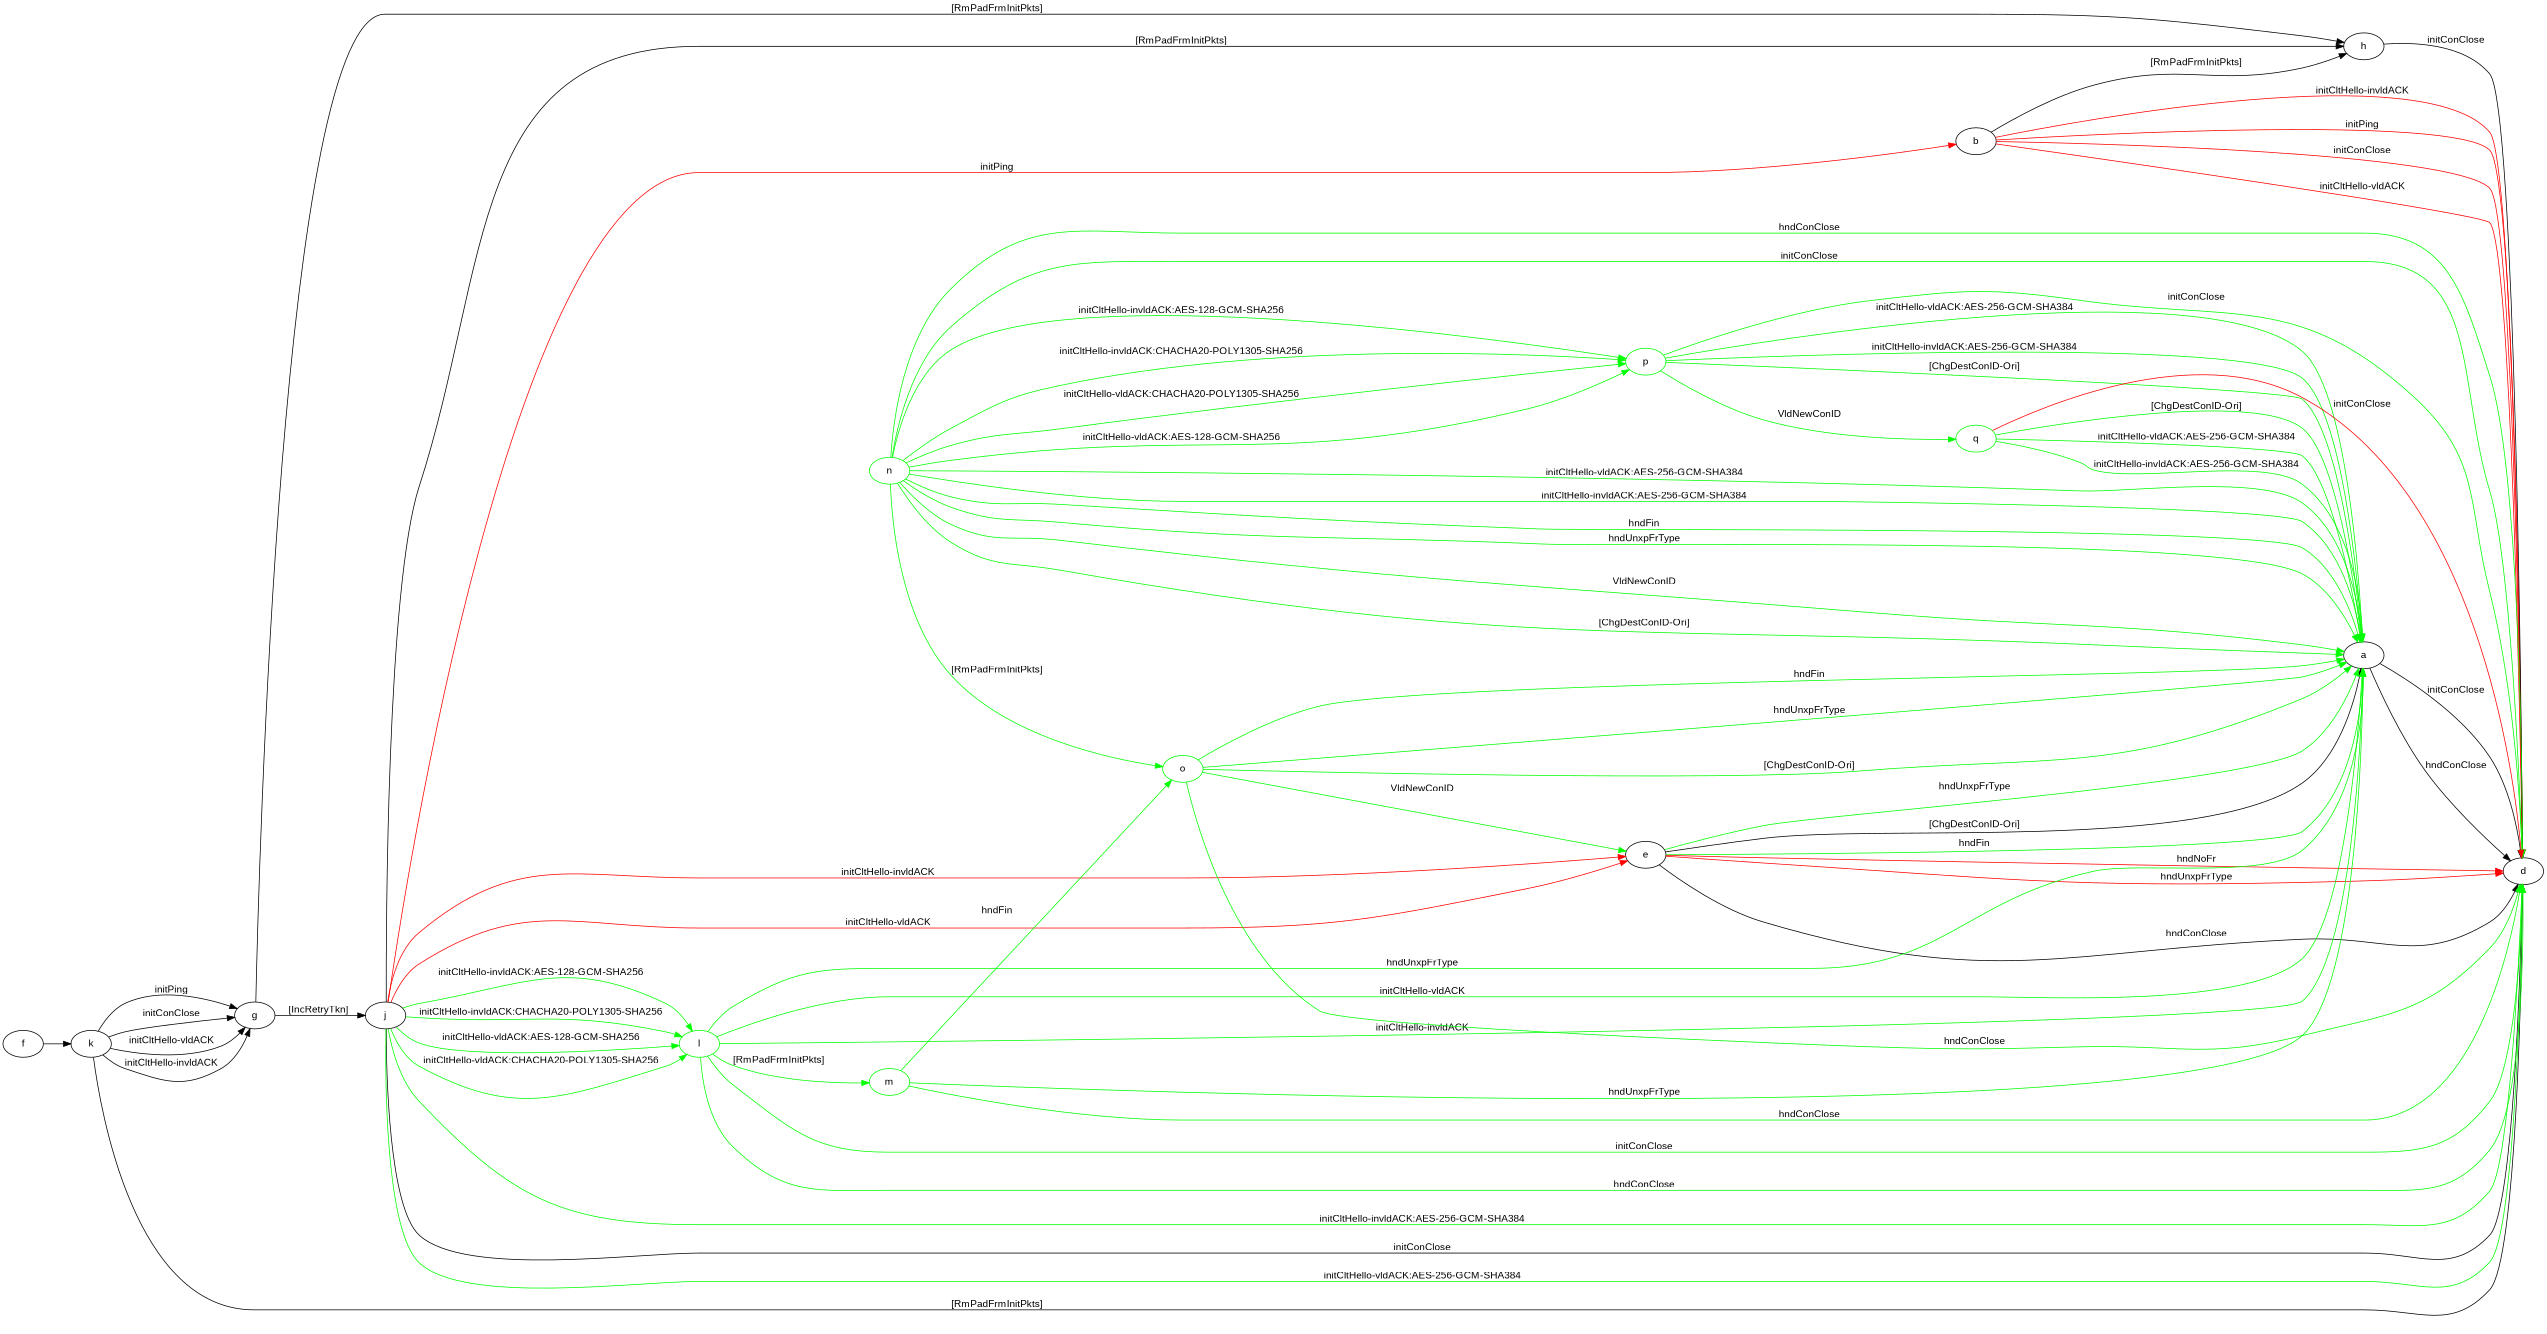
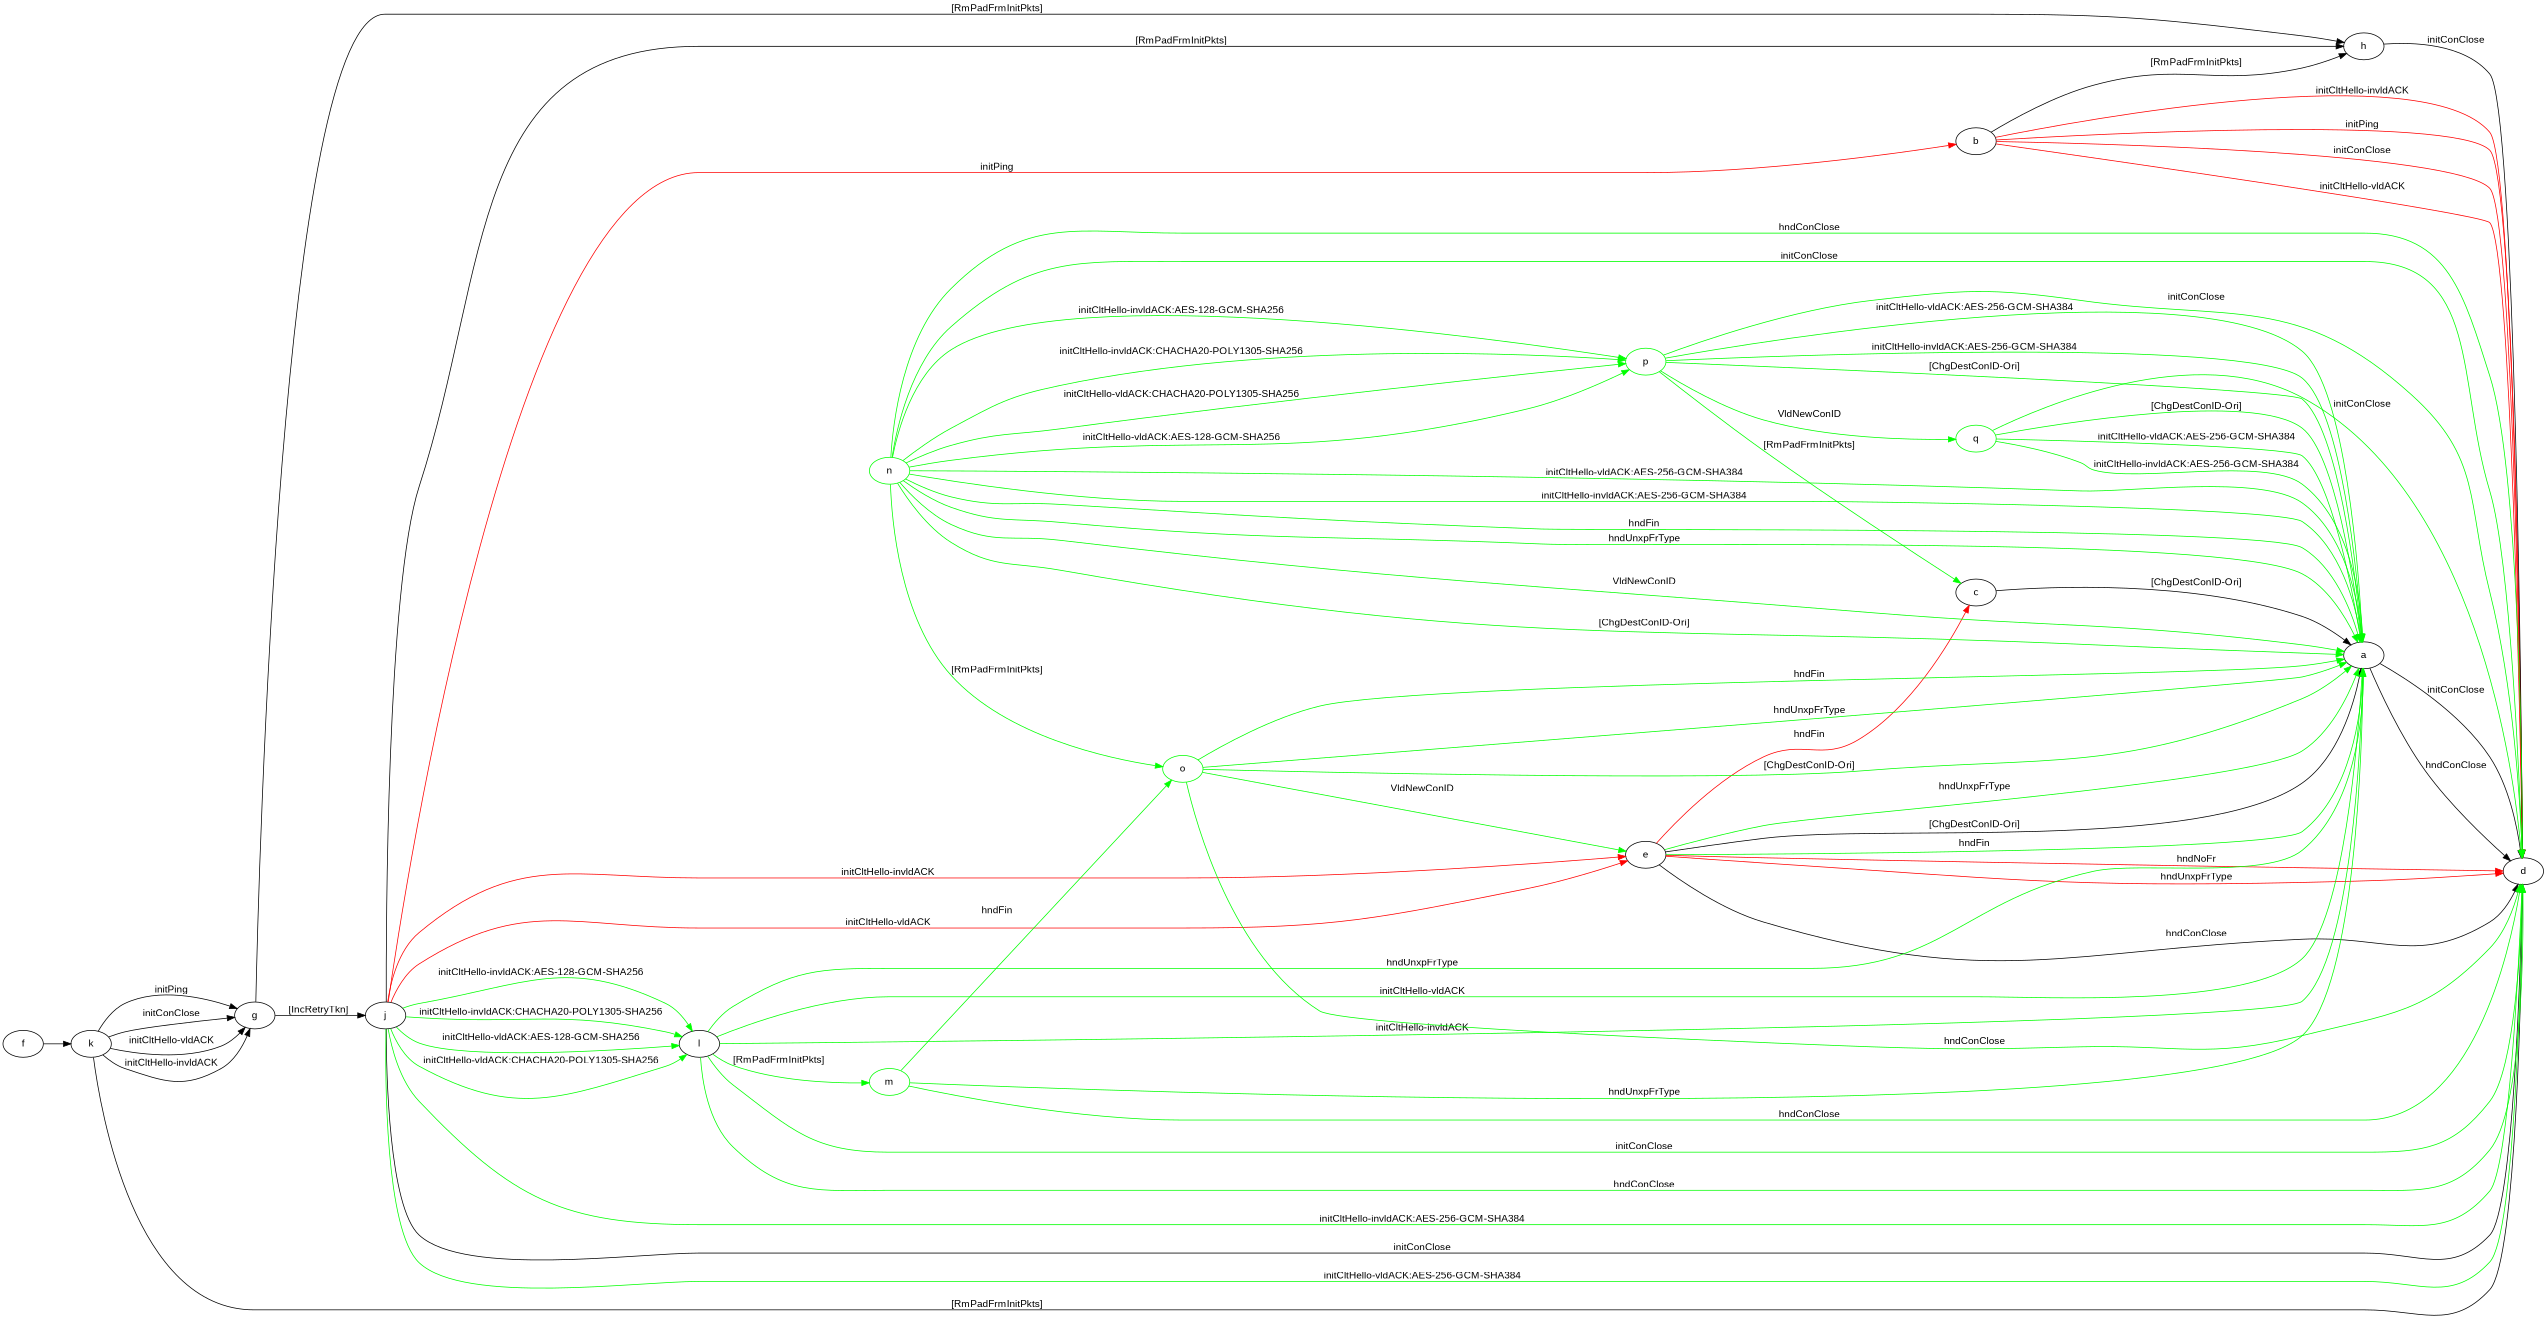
edge "q" -> "d": color red -> green
node "c": added
node "l": color green -> black
